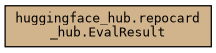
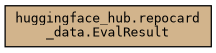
node "huggingface_hub.repocard _hub.EvalResult": label "huggingface_hub.repocard _hub.EvalResult" -> "huggingface_hub.repocard _data.EvalResult"
